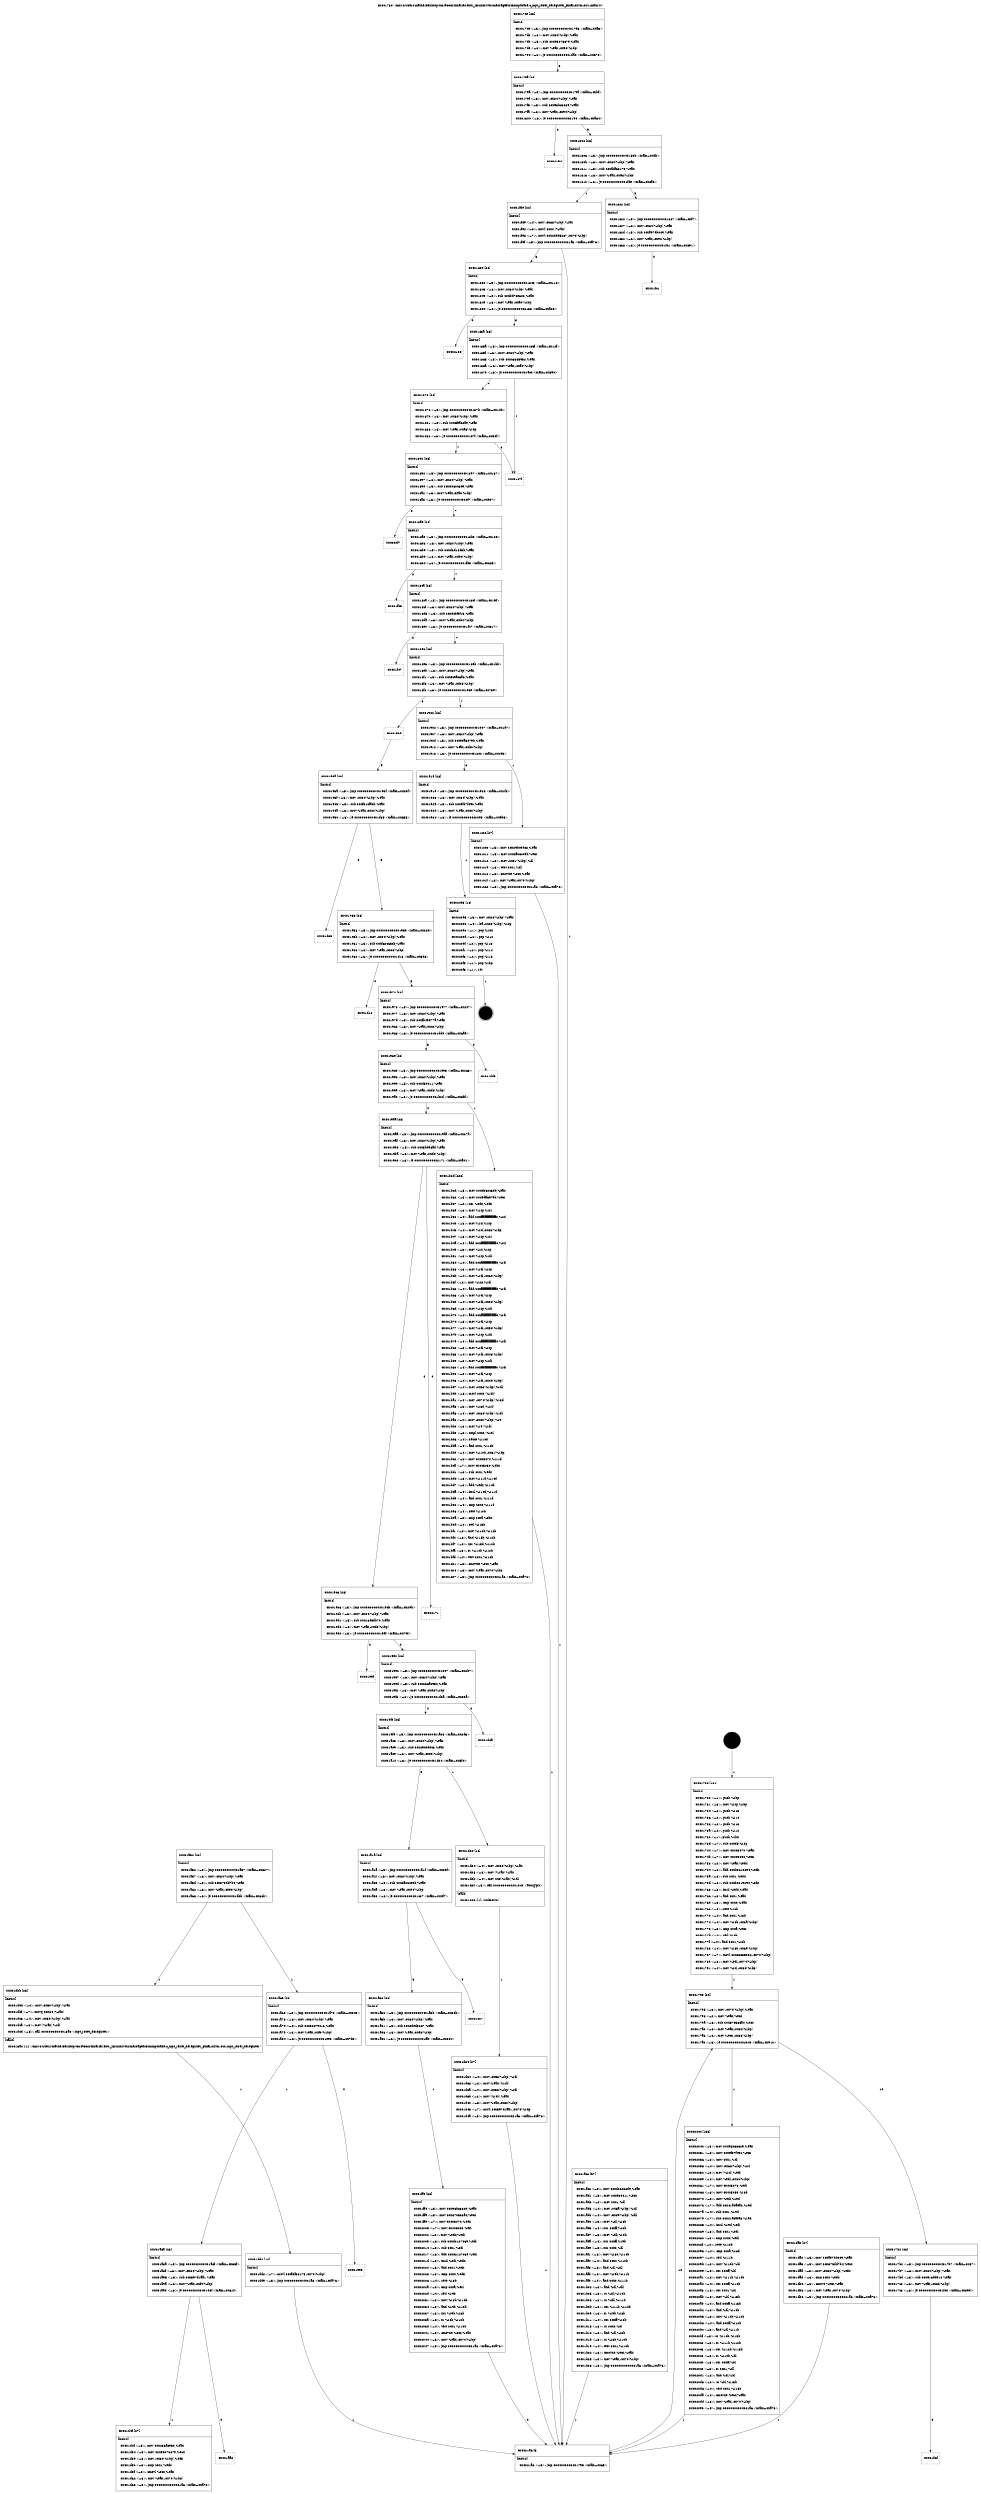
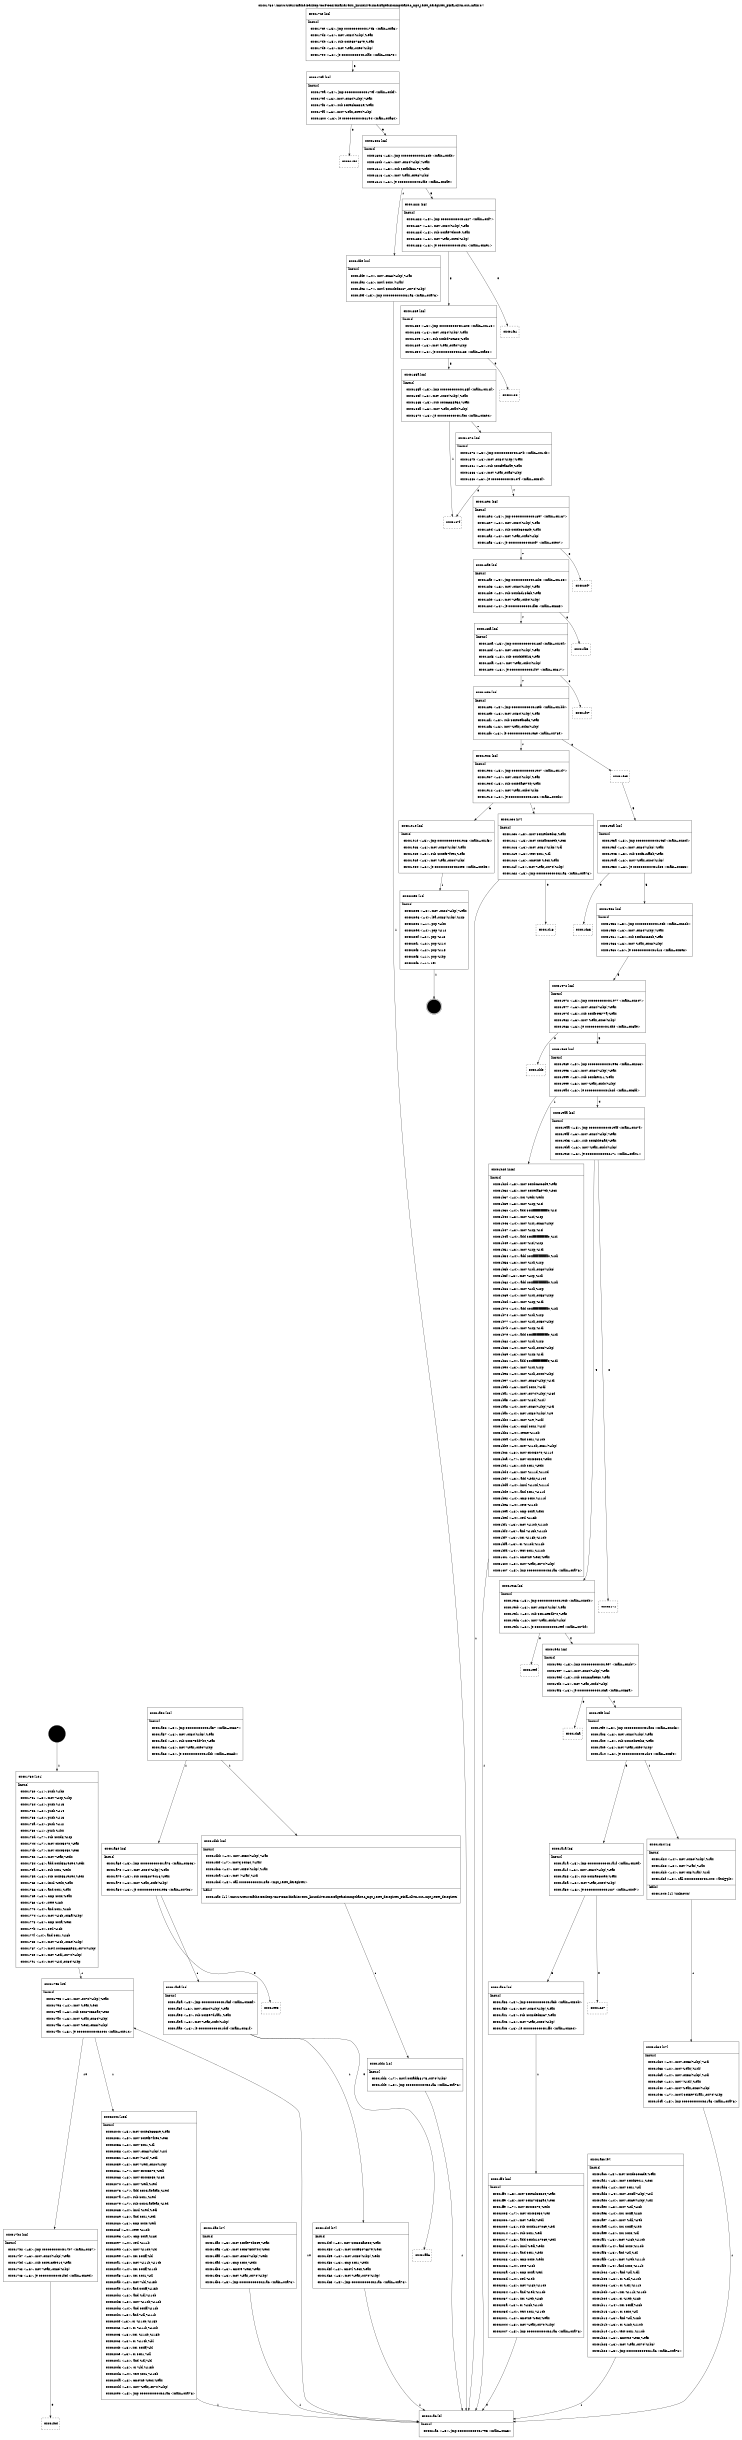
edge "0x401fde [22]" -> "0x40183e [28]": now "0x401822 [28]" -> "0x40183e [28]"
edge "0x401956 [28]" -> "0x401d18": now "0x401c0c [27]" -> "0x401d18"
edge "0x401d4f [27]" -> "0x4021a6 [5]": added, label "1"
